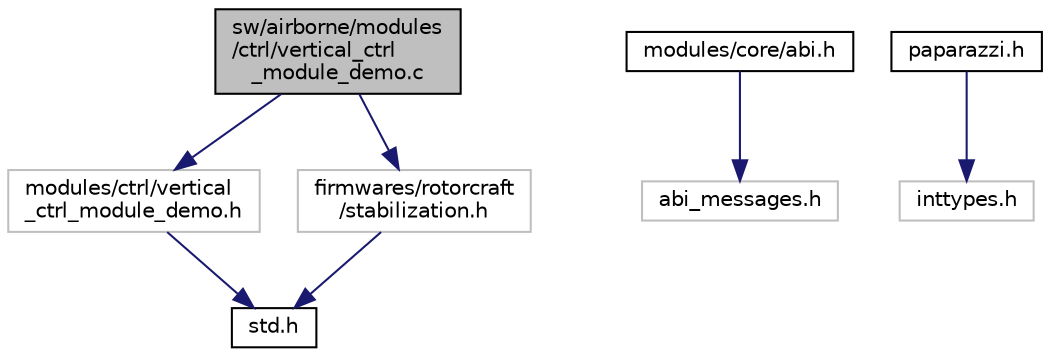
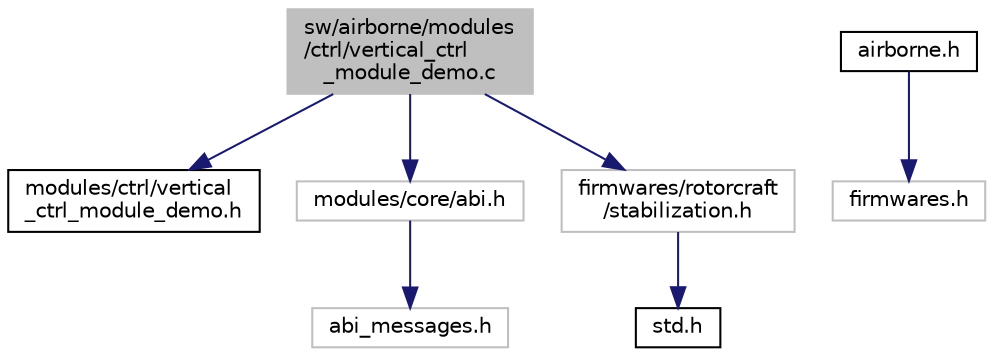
node "sw/airborne/modules /ctrl/vertical_ctrl _module_demo.c": color black -> grey75
node "modules/core/abi.h": color black -> grey75
node "paparazzi.h": label "paparazzi.h" -> "airborne.h"
edge "sw/airborne/modules /ctrl/vertical_ctrl _module_demo.c" -> "modules/core/abi.h": added
node "modules/ctrl/vertical _ctrl_module_demo.h": color grey75 -> black
node "inttypes.h": label "inttypes.h" -> "firmwares.h"
edge "modules/ctrl/vertical _ctrl_module_demo.h" -> "std.h": removed
